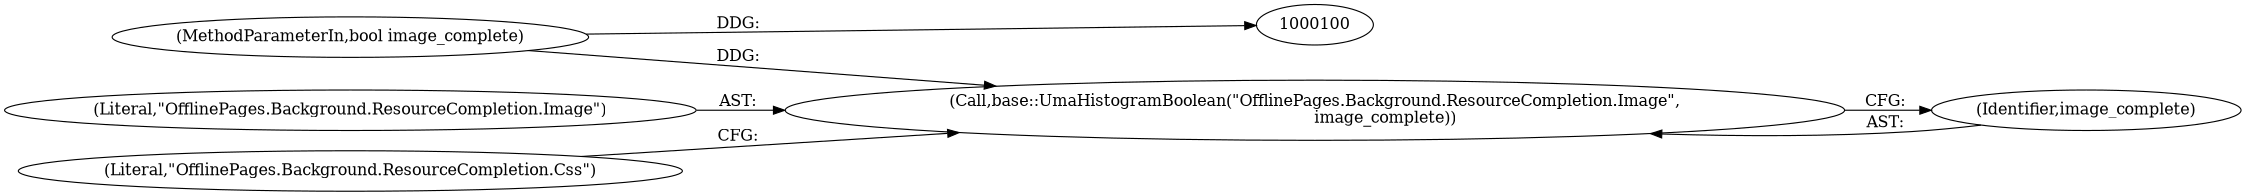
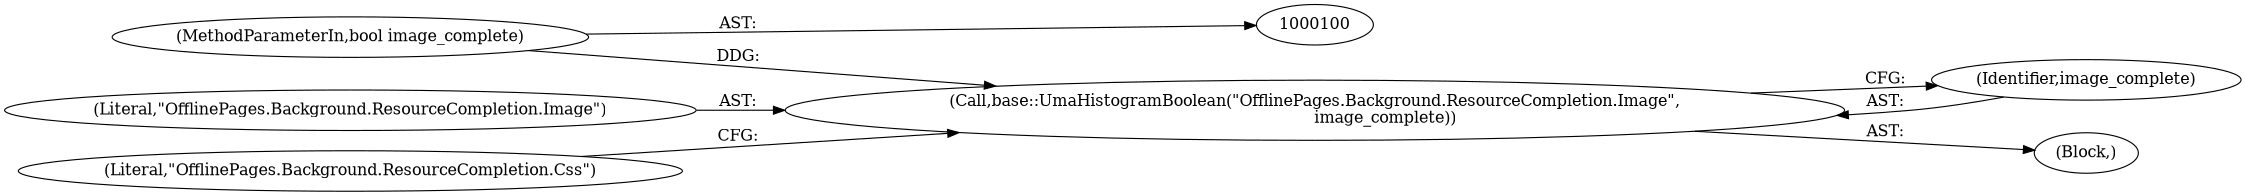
edge "(MethodParameterIn,bool image_complete)" -> "1000100": label "DDG: " -> "AST: "
node "(Block,)": added
